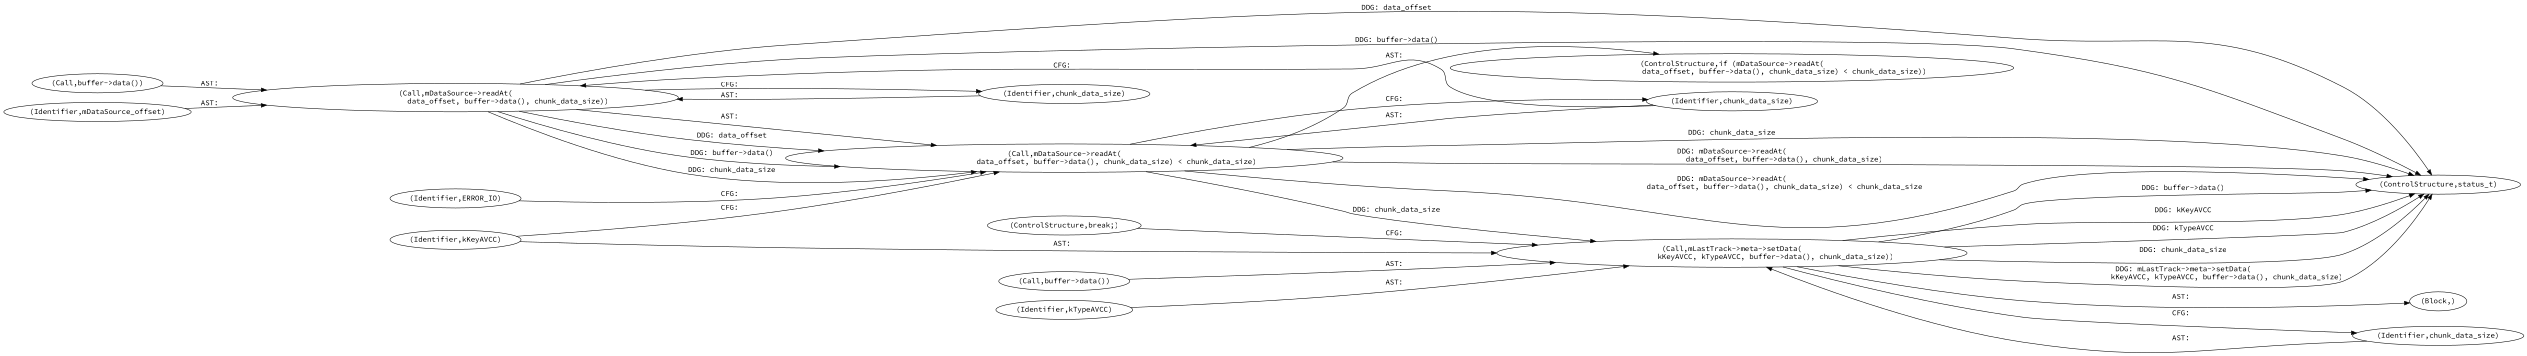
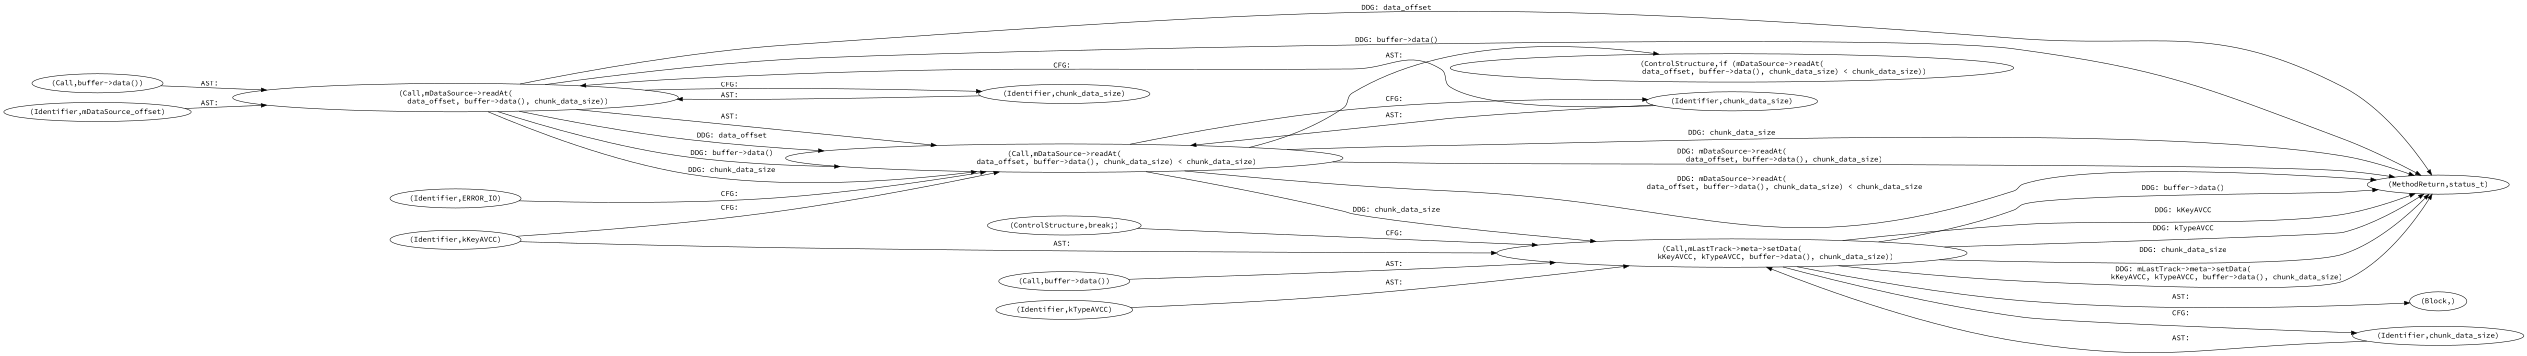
node "(ControlStructure,status_t)": label "(ControlStructure,status_t)" -> "(MethodReturn,status_t)"
